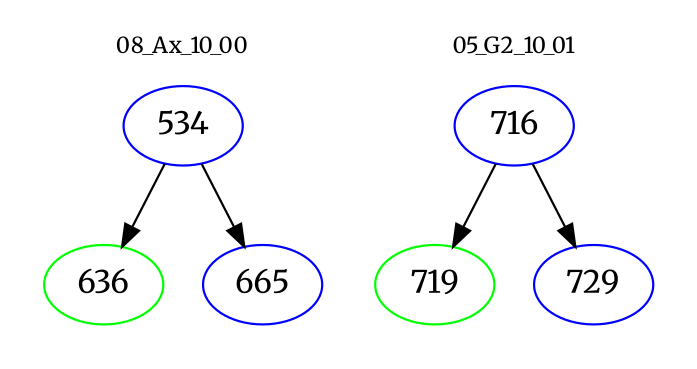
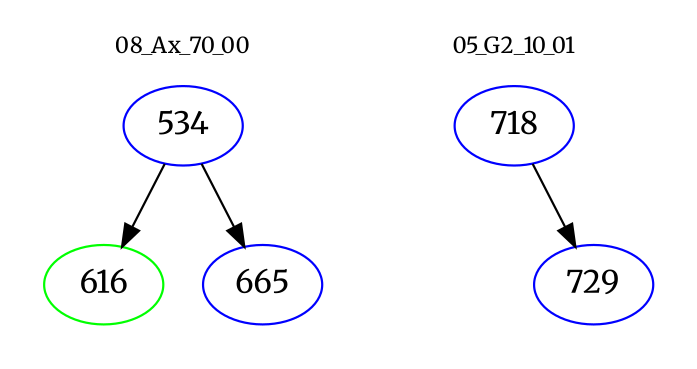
cluster "08_Ax_10_00": label "08_Ax_10_00" -> "08_Ax_70_00"
node "716": label "716" -> "718"
node "636": label "636" -> "616"
node "719": removed
